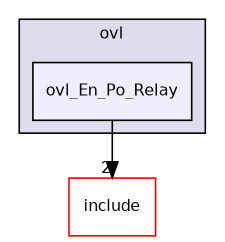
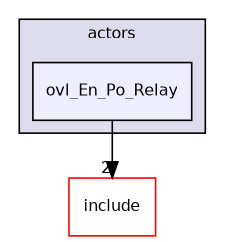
cluster "ovl": label "ovl" -> "actors"
